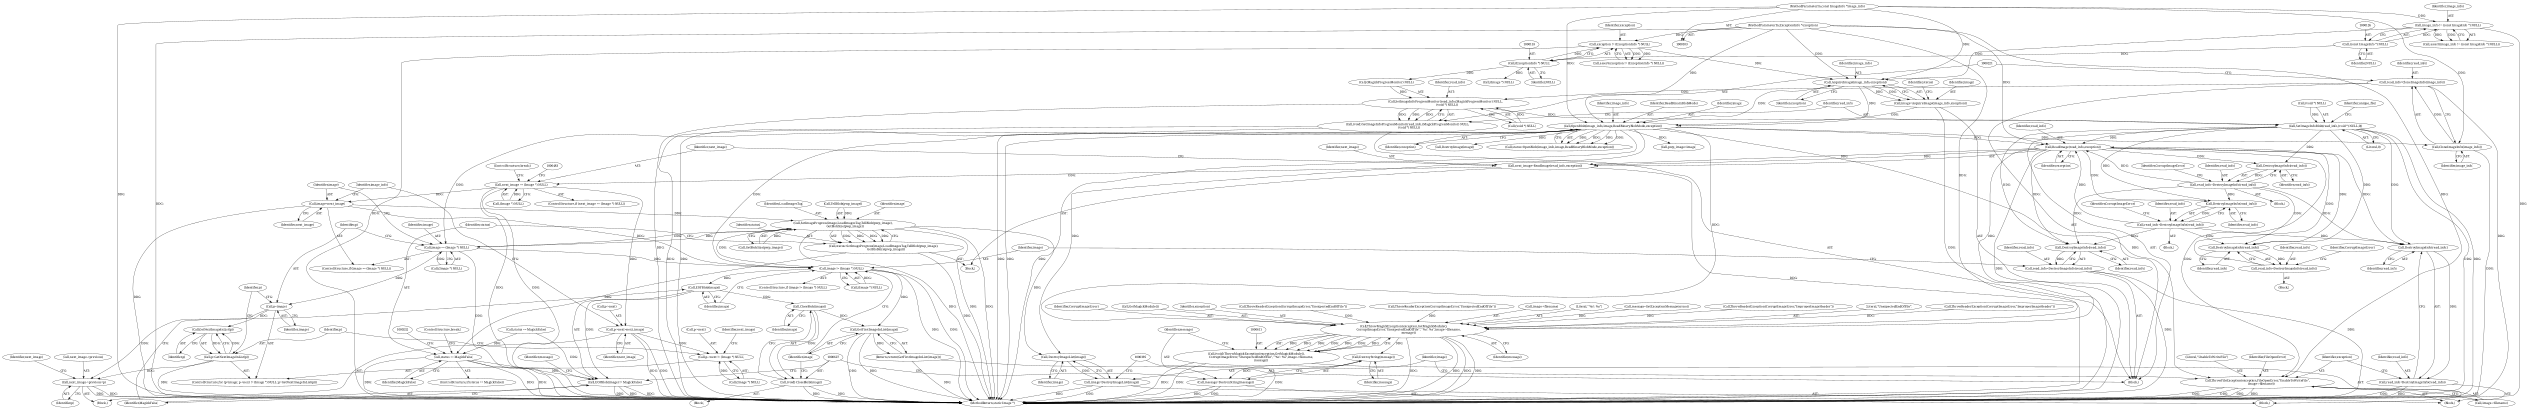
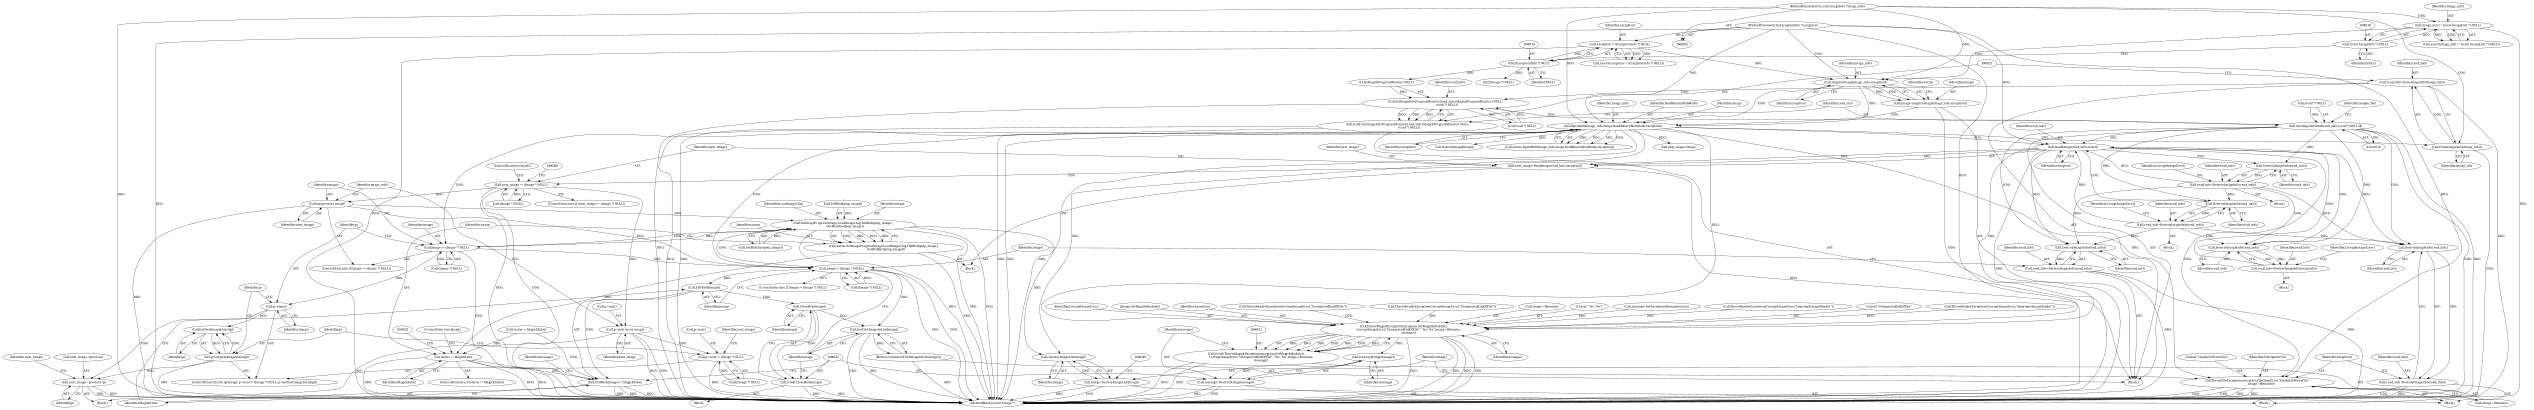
node "(Call,ReadImage(read_info,exception))": label "(Call,ReadImage(read_info,exception))" -> "(Call,ReadImage(read_info,assert))"
node "(Call,GetMagickModule())": label "(Call,GetMagickModule())" -> "(Image,GetMagickModule())"
edge "1000395" -> "(MethodReturn,static Image *)": now "(Call,p->next != (Image *) NULL)" -> "(MethodReturn,static Image *)"
